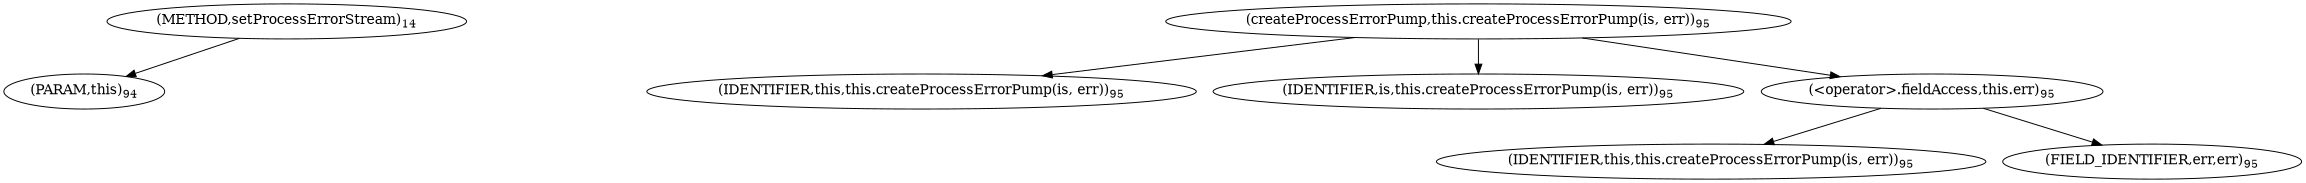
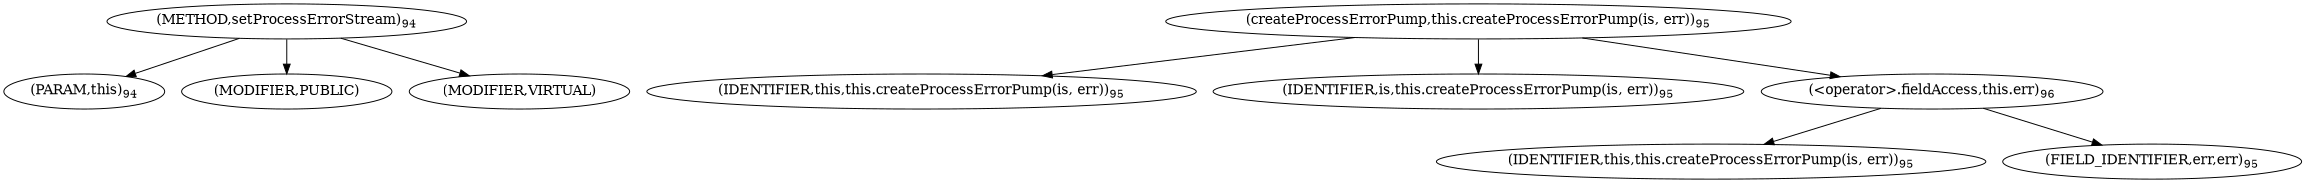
node "(METHOD,setProcessErrorStream)": text "14" -> "94"
node "(<operator>.fieldAccess,this.err)": text "95" -> "96"
node "(MODIFIER,PUBLIC)": added
node "(MODIFIER,VIRTUAL)": added
